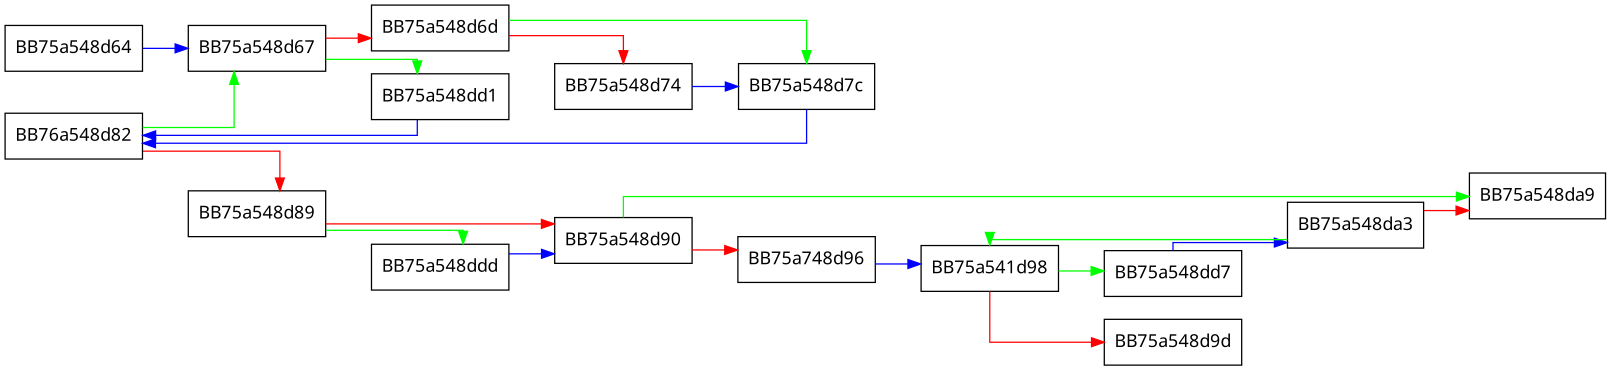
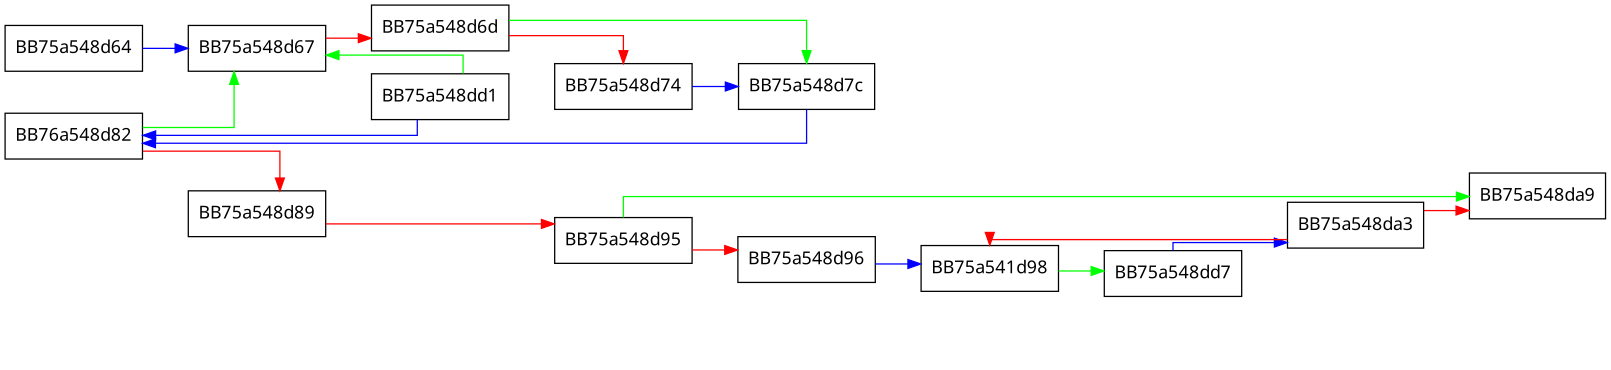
edge "BB75a548d67" -> "BB75a548dd1": reversed
node "BB75a548d90": label "BB75a548d90" -> "BB75a548d95"
edge "BB75a548da3" -> "BB75a541d98": color green -> red
node "BB75a748d96": label "BB75a748d96" -> "BB75a548d96"
node "BB75a548ddd": removed
node "BB75a548d9d": removed
